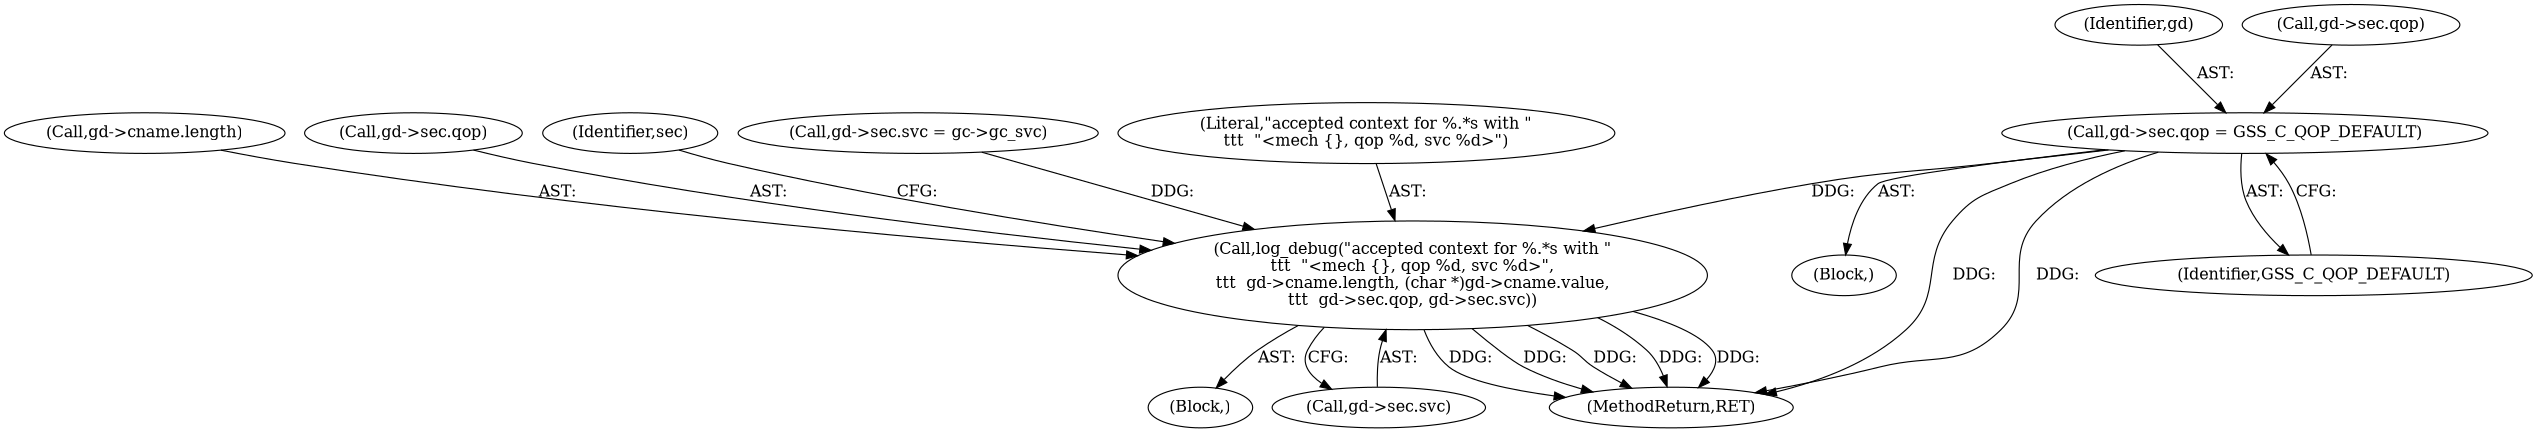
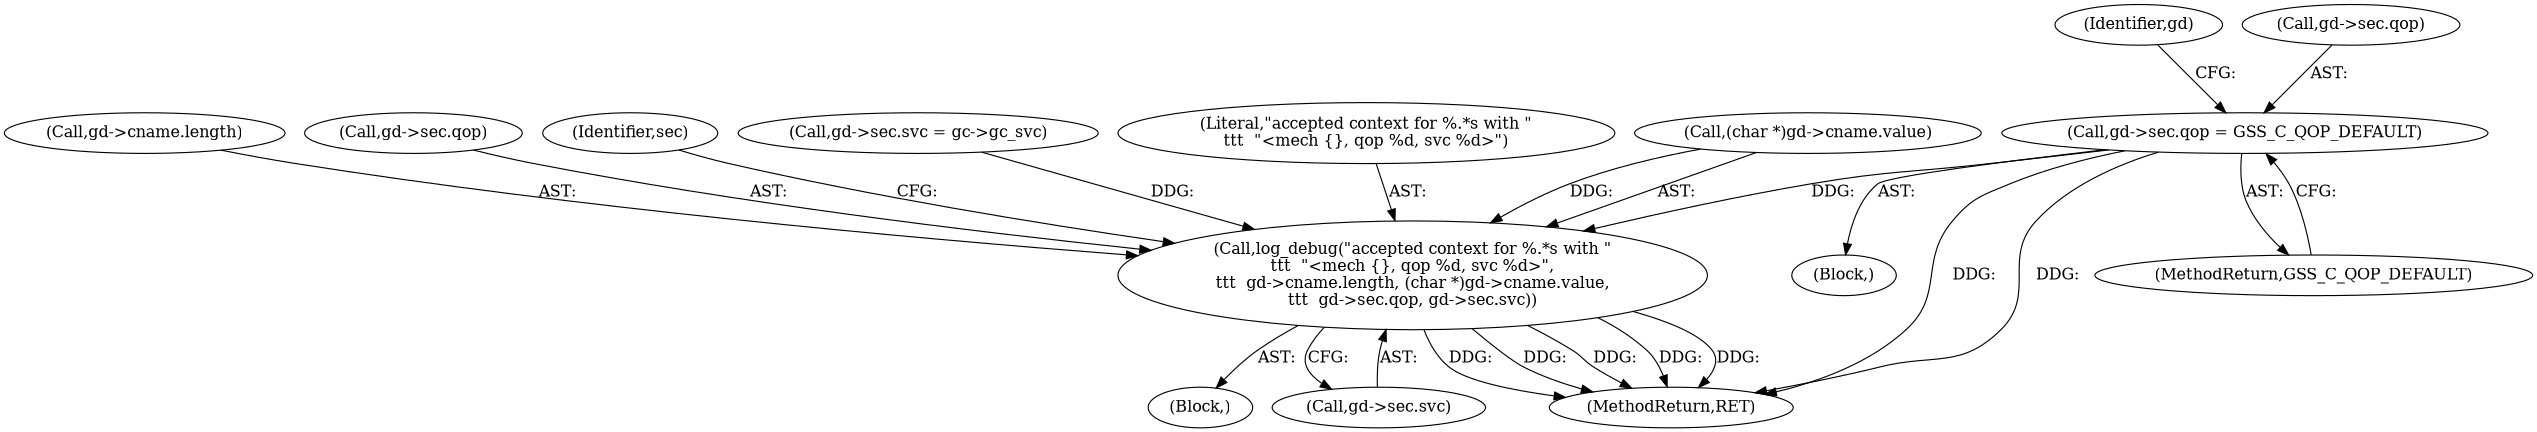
edge "(Identifier,gd)" -> "(Call,gd->sec.qop = GSS_C_QOP_DEFAULT)": label "AST: " -> "CFG: "
node "(Call,(char *)gd->cname.value)": added
node "(Identifier,GSS_C_QOP_DEFAULT)": label "(Identifier,GSS_C_QOP_DEFAULT)" -> "(MethodReturn,GSS_C_QOP_DEFAULT)"
